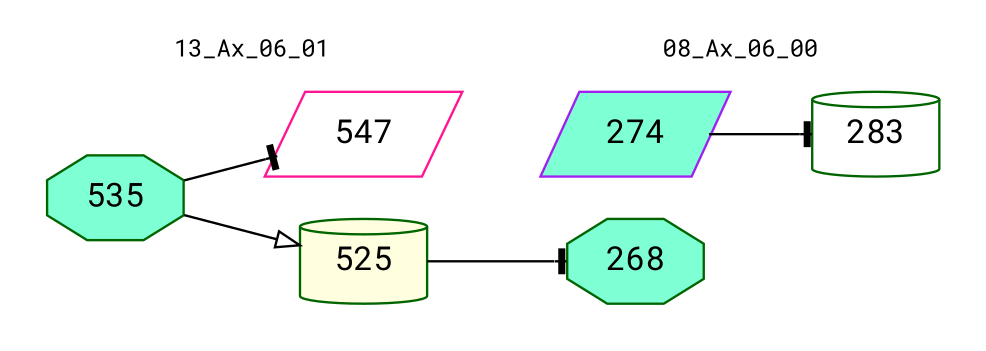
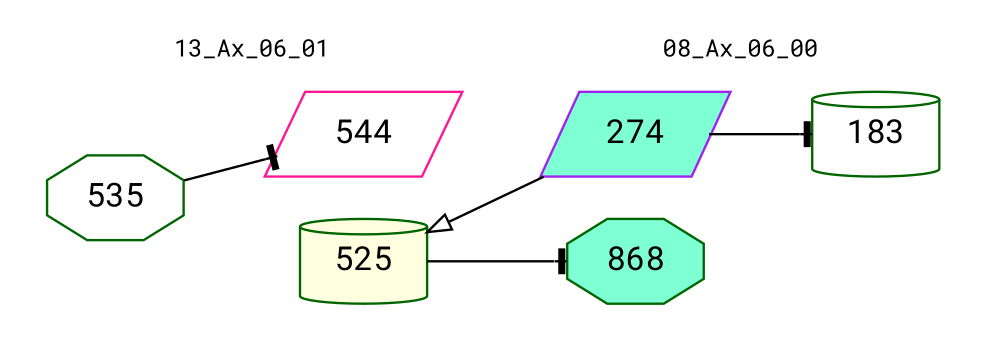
node "547": label "547" -> "544"
node "283": label "283" -> "183"
node "535": fillcolor aquamarine -> white
edge "535" -> "525": now "274" -> "525"
node "268": label "268" -> "868"
